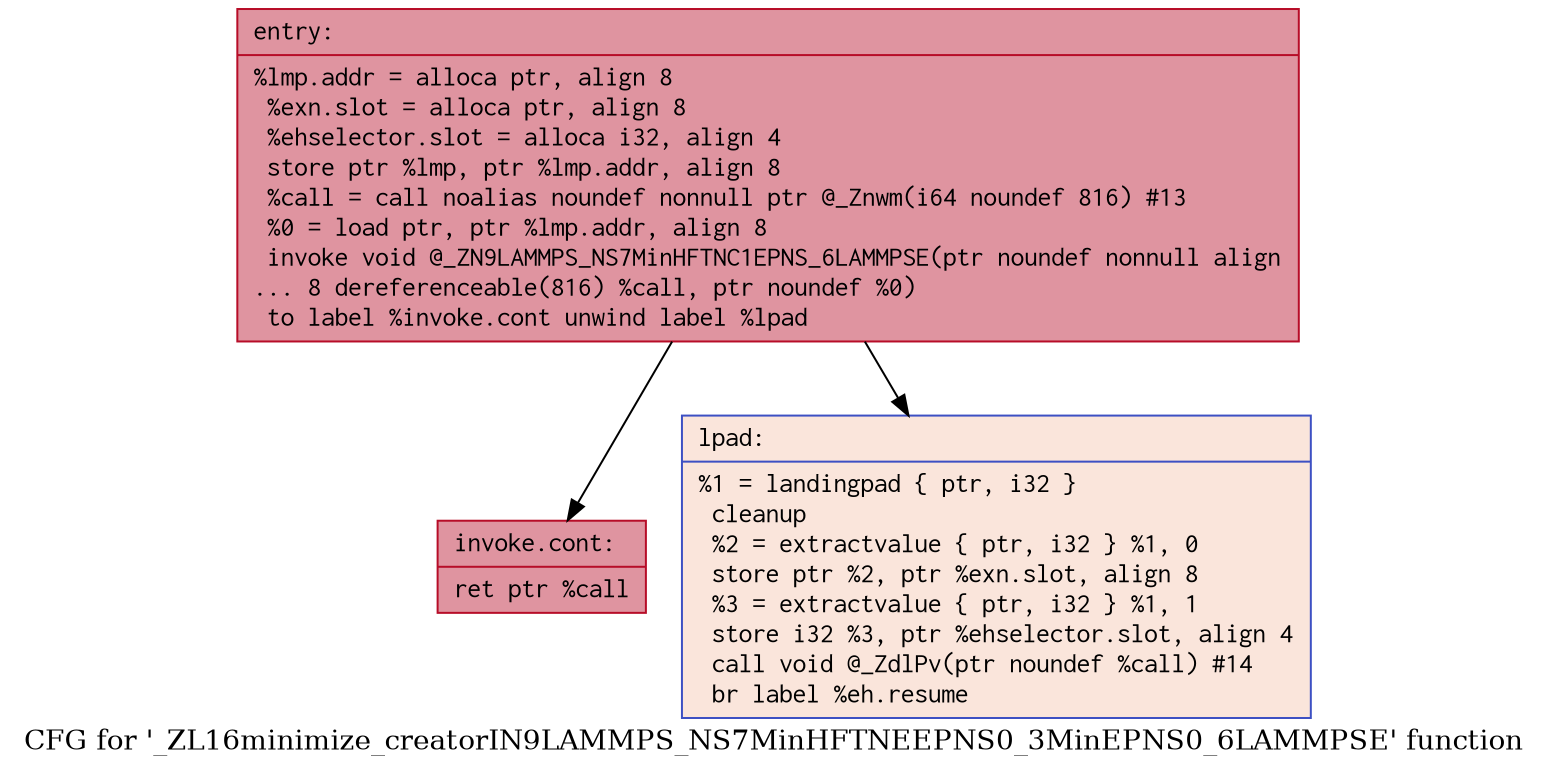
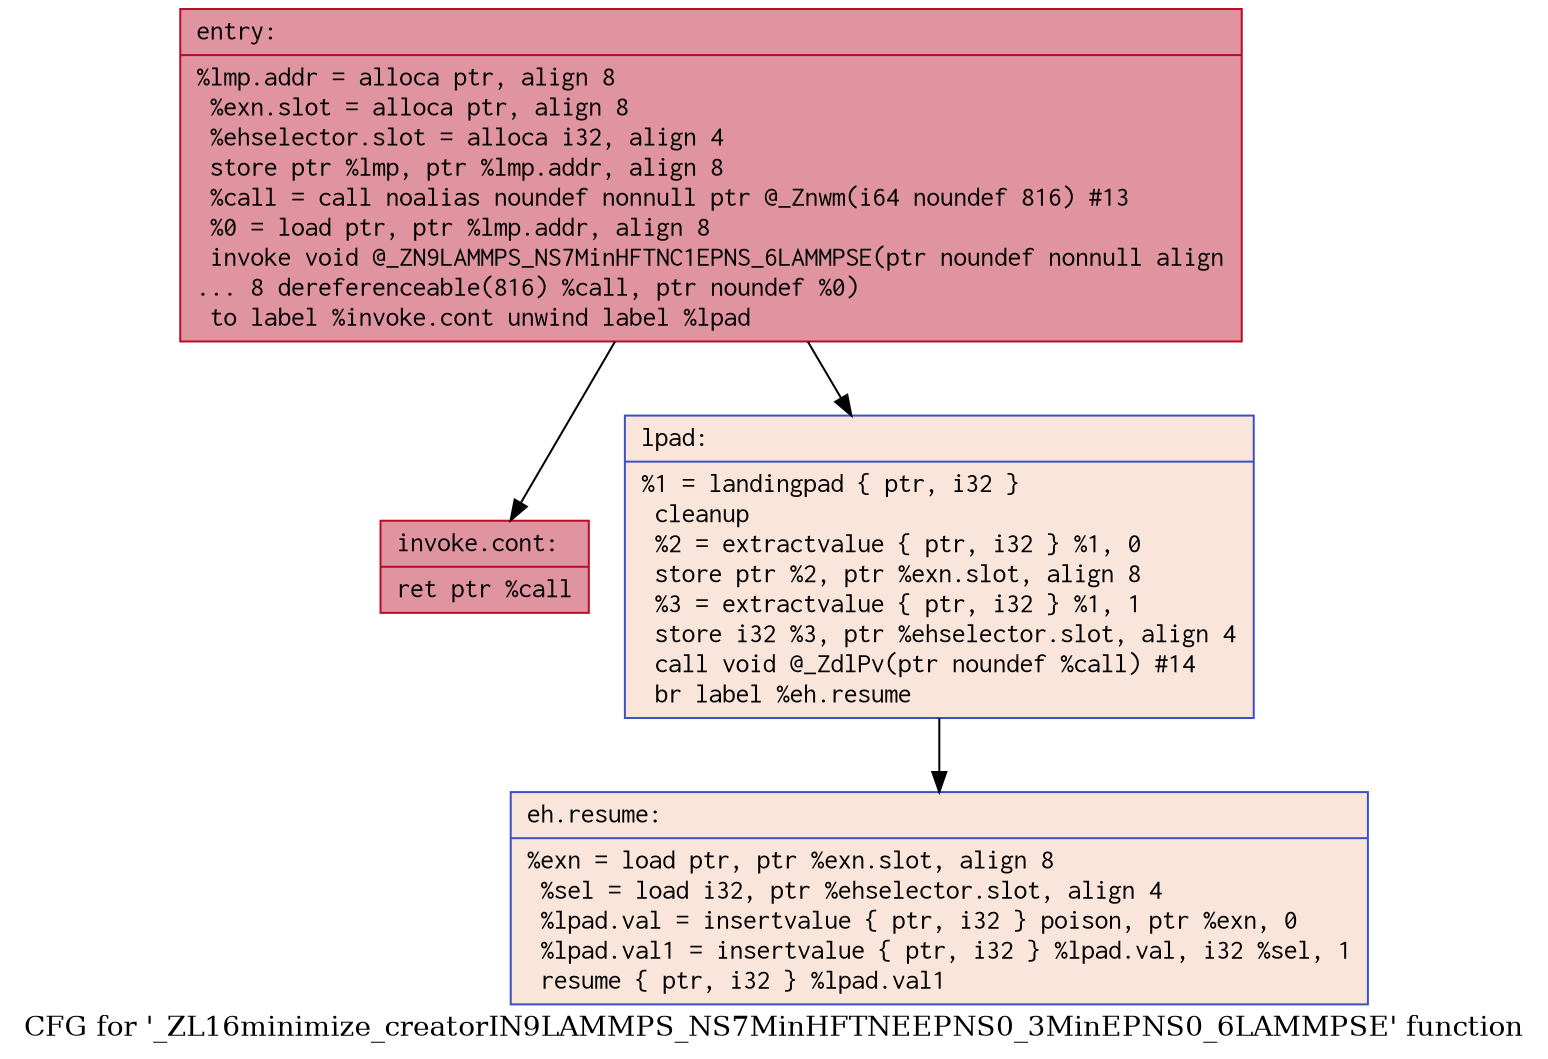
node "eh.resume:": added
